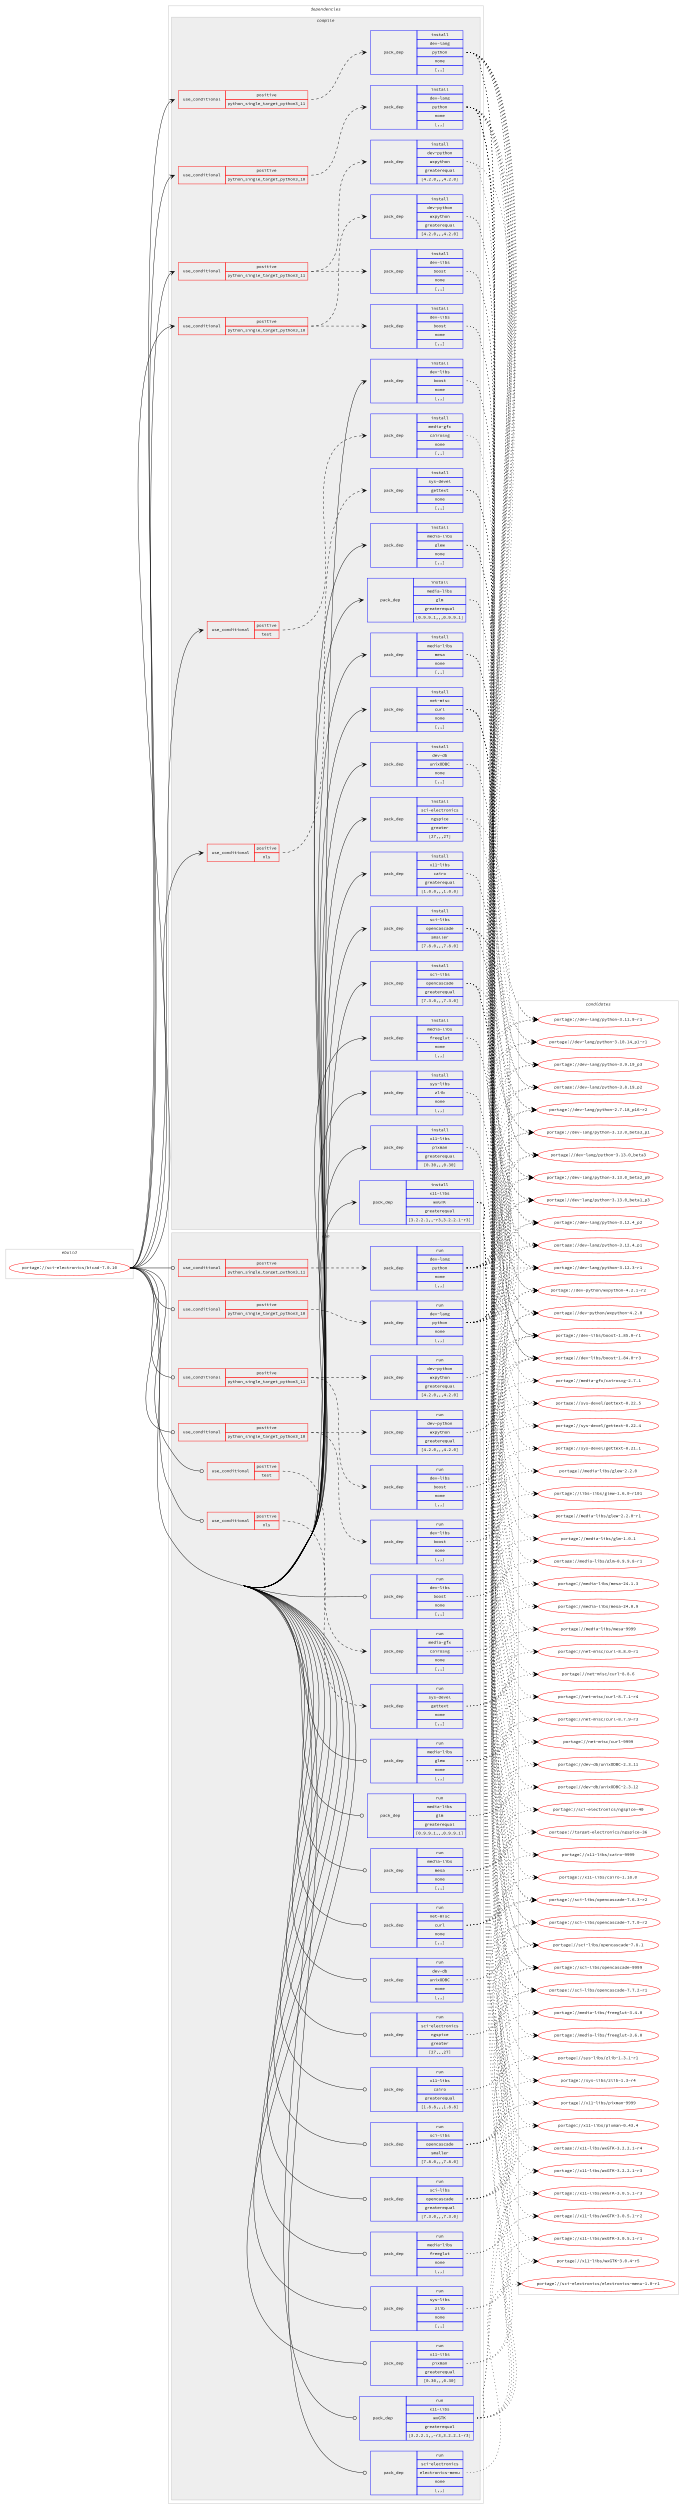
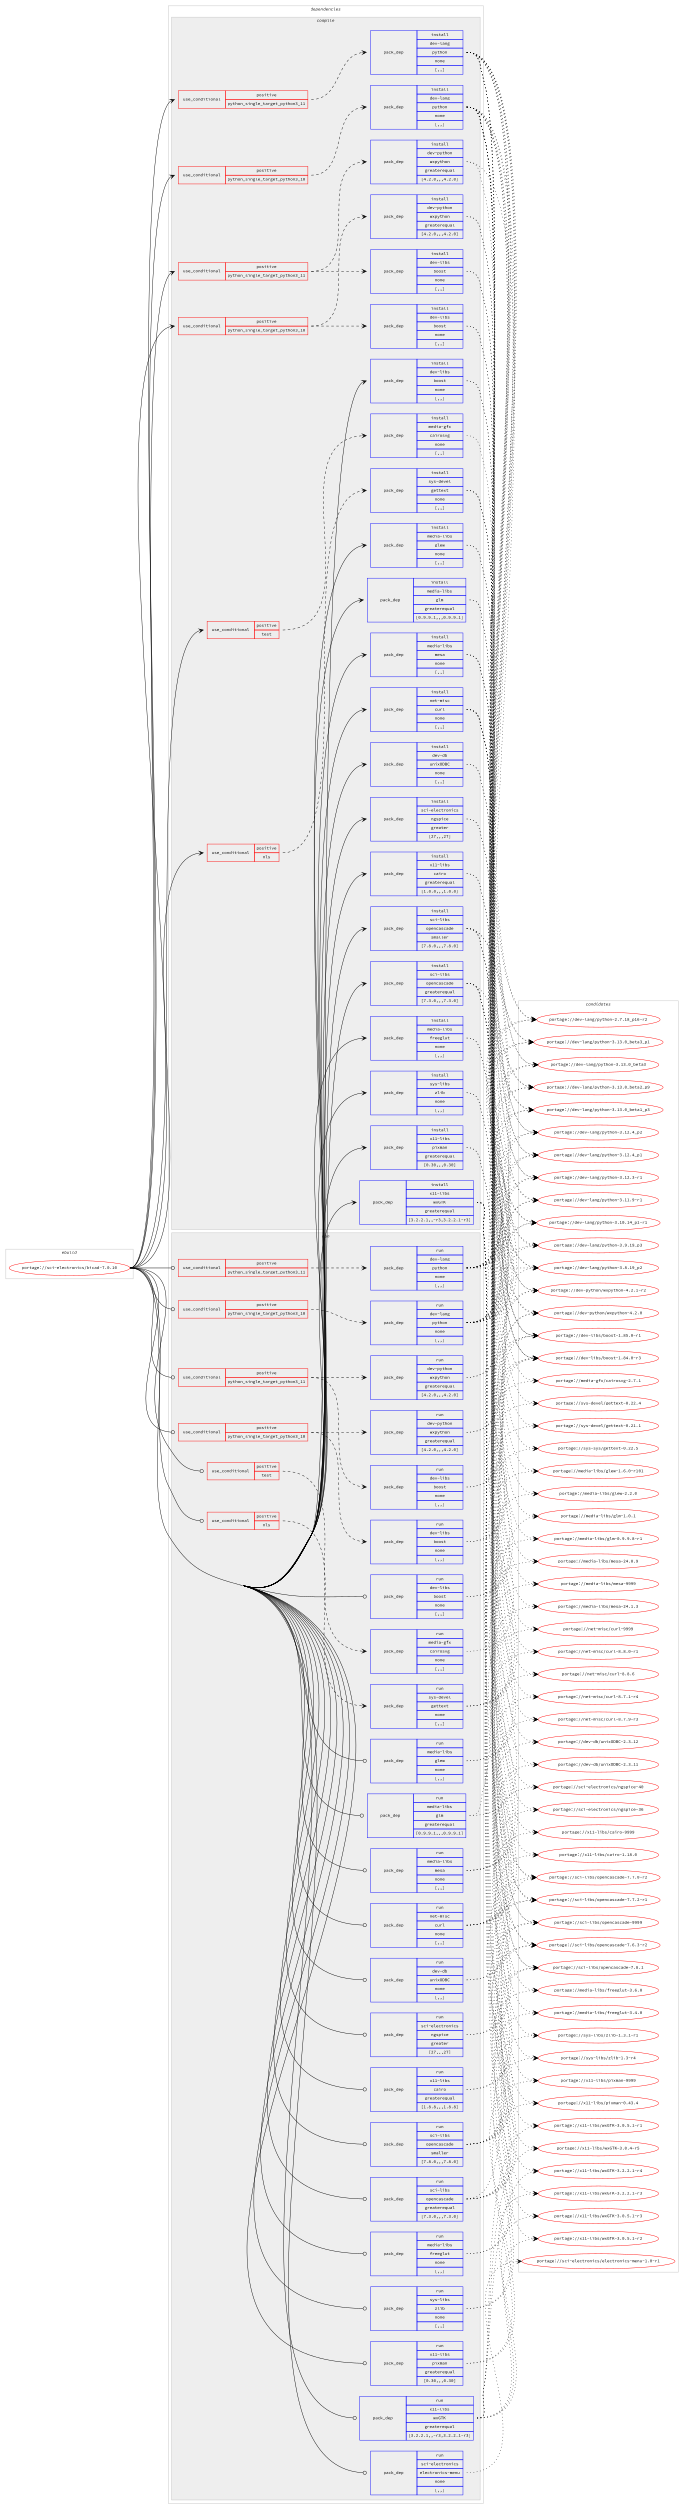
node "portage://sys-devel/gettext-0.22.5": label "portage://sys-devel/gettext-0.22.5" -> "portage://sys-sys/gettext-0.22.5"
node "portage://libs-libs/glew-1.6.0-r101": label "portage://libs-libs/glew-1.6.0-r101" -> "portage://media-libs/glew-1.6.0-r101"
node "portage://media-libs/glew-2.2.0-r1": removed
node "portage://target-electronics/ngspice-36": label "portage://target-electronics/ngspice-36" -> "portage://sci-electronics/ngspice-36"
